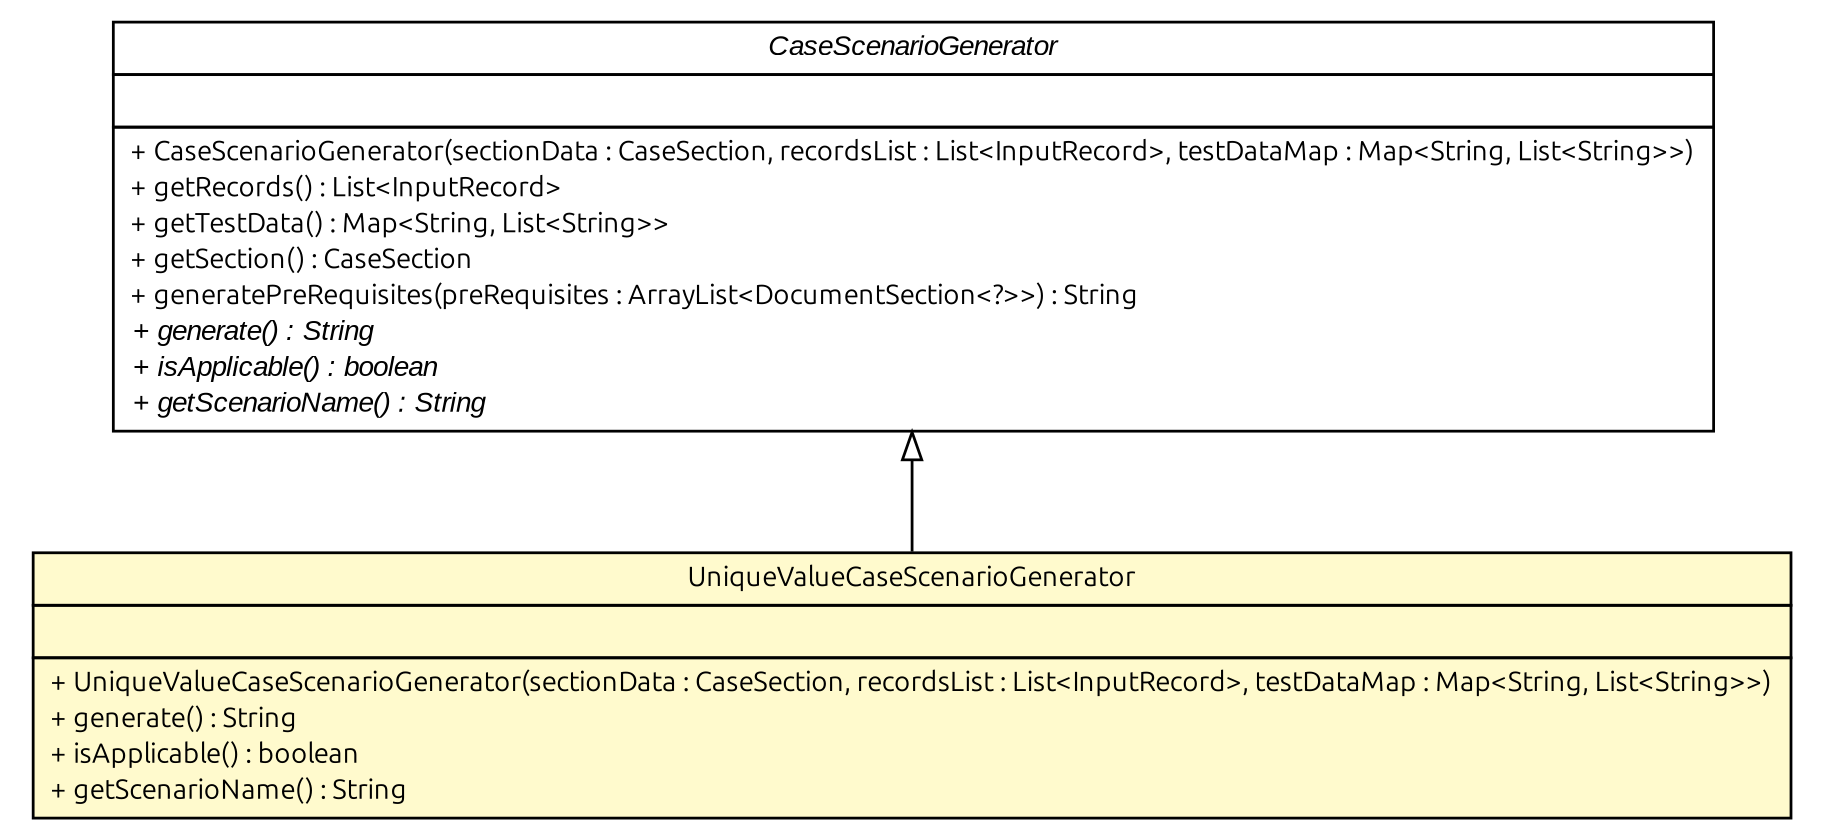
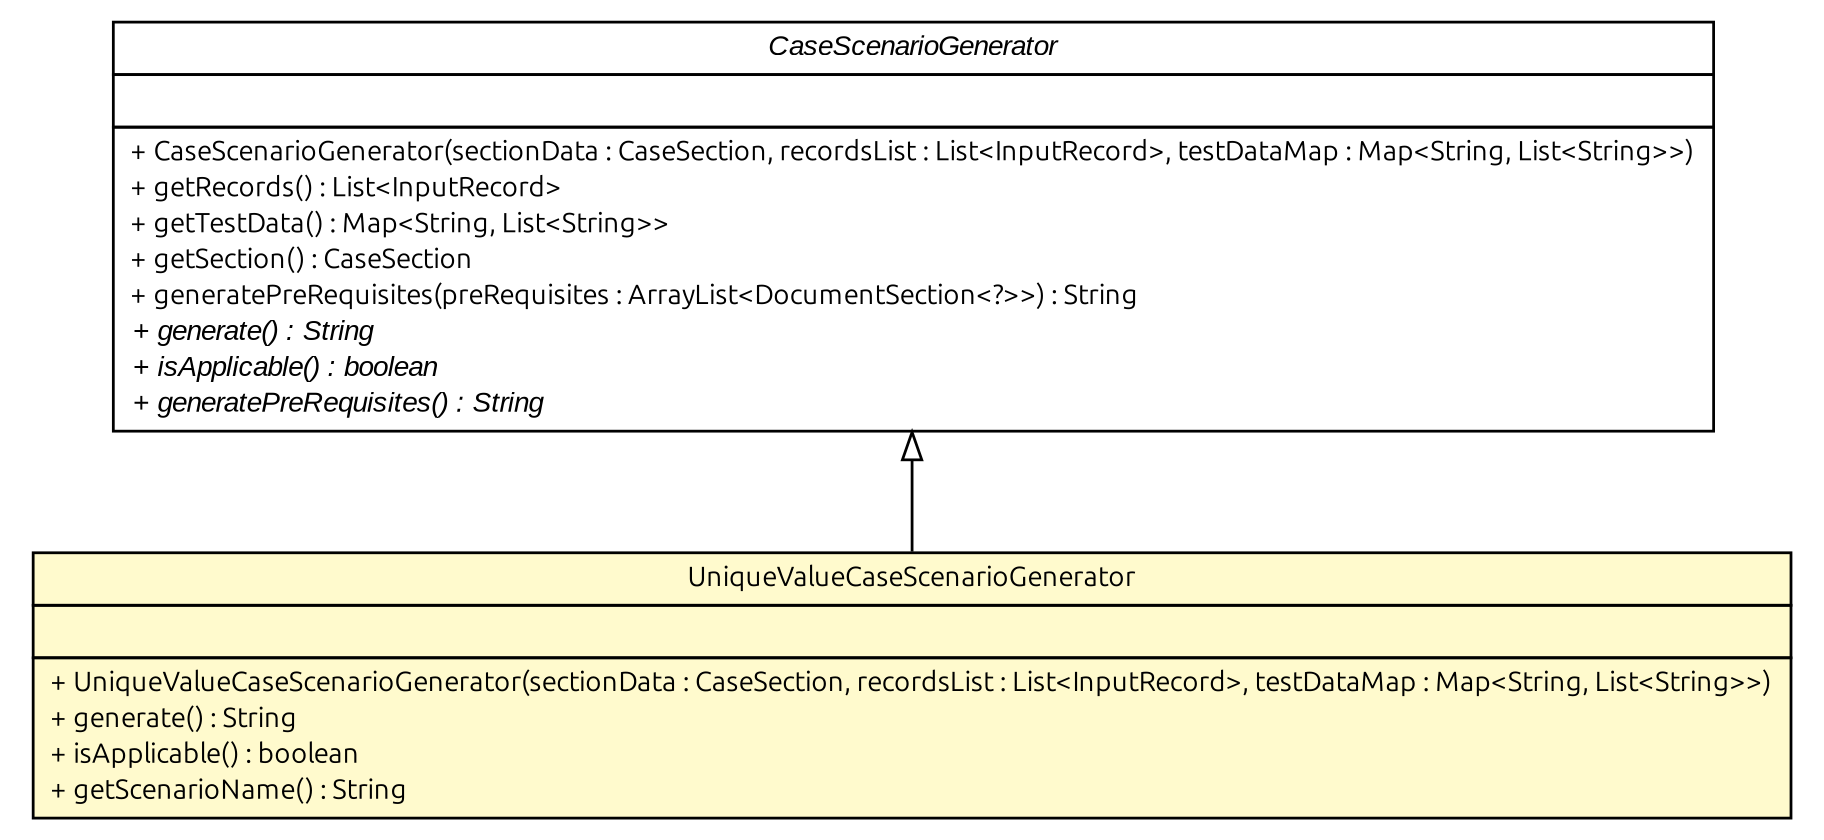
node "CaseScenarioGenerator": text "+ getScenarioName() : String" -> "+ generatePreRequisites() : String"
